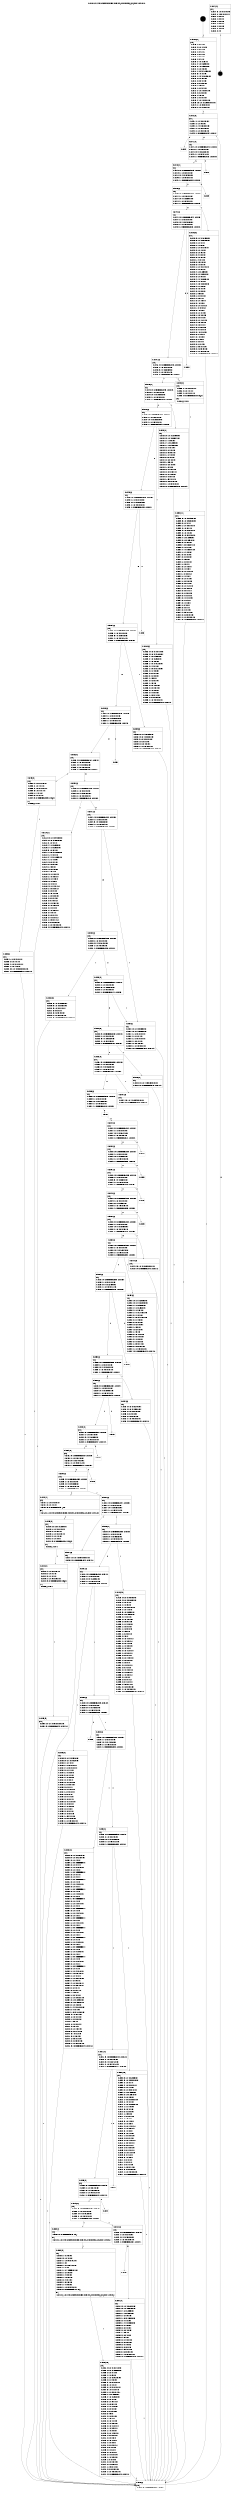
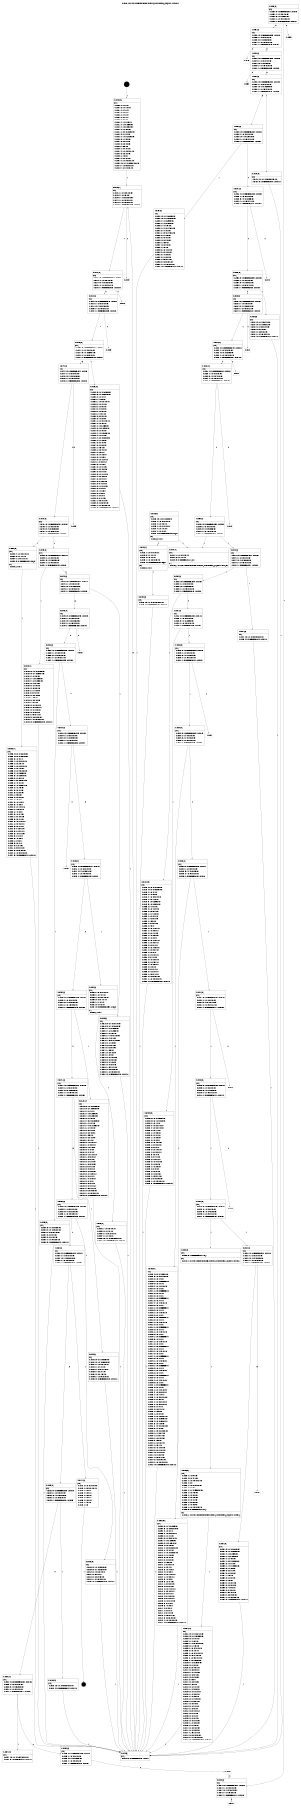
edge "0x4018ac [28]" -> "0x40201c [36]": now "0x4018ac [28]" -> "0x40267b [18]"
edge "0x40191c [28]" -> "0x401938 [28]": reversed
edge "0x4022a2 [12]" -> "0x4022ae [29]": reversed
